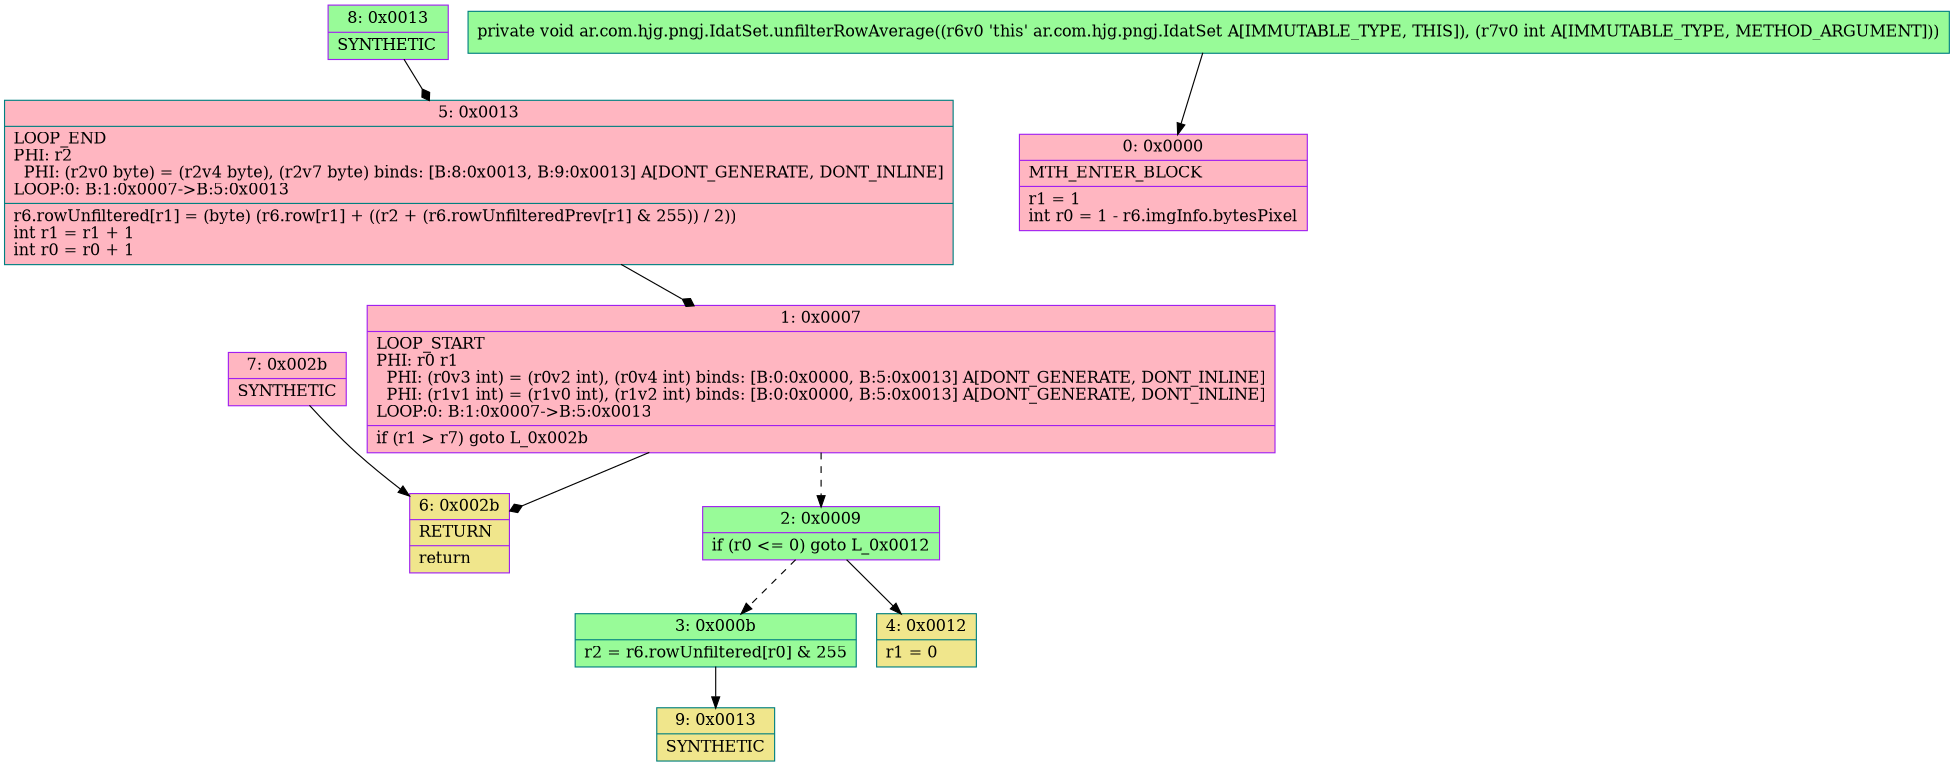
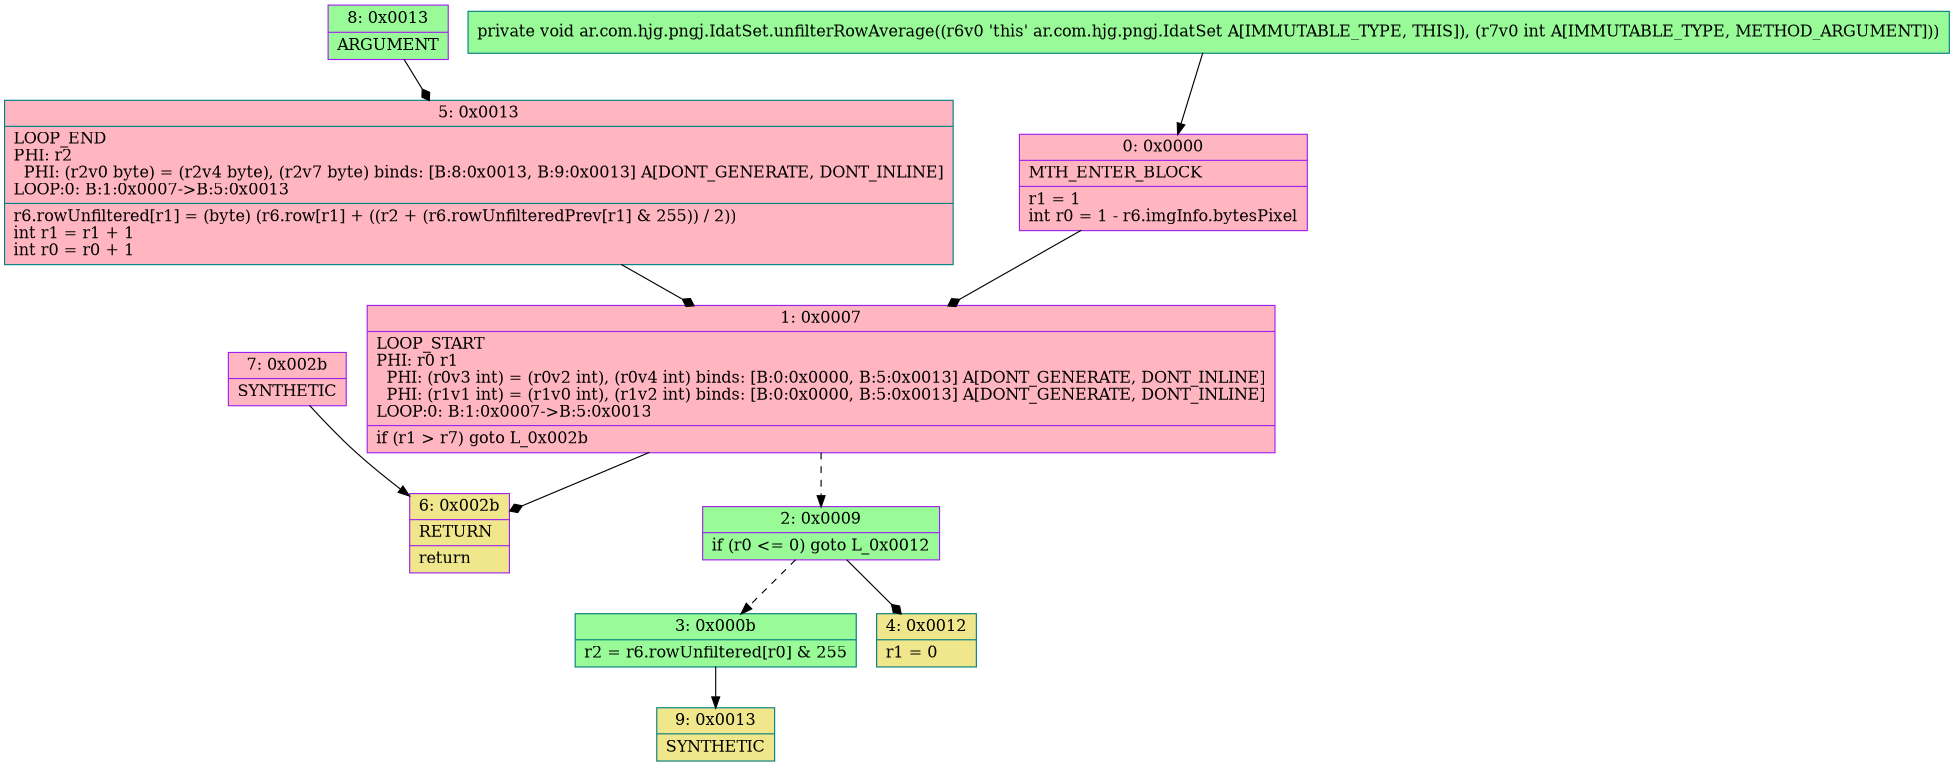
node "8: 0x0013": text "SYNTHETIC" -> "ARGUMENT"
edge "0: 0x0000" -> "1: 0x0007": added
edge "2: 0x0009" -> "4: 0x0012": arrowhead normal -> diamond
